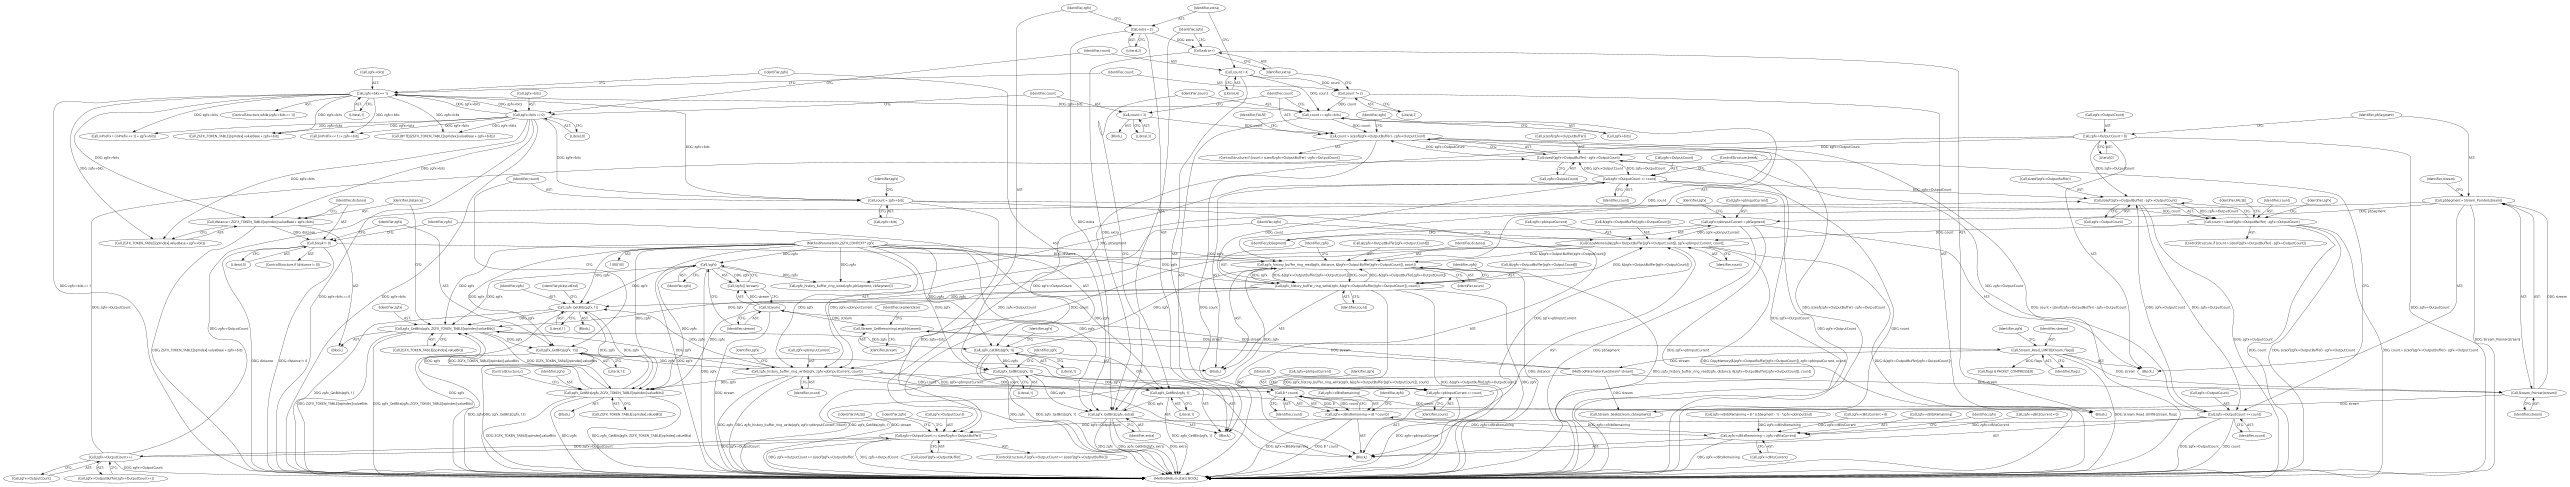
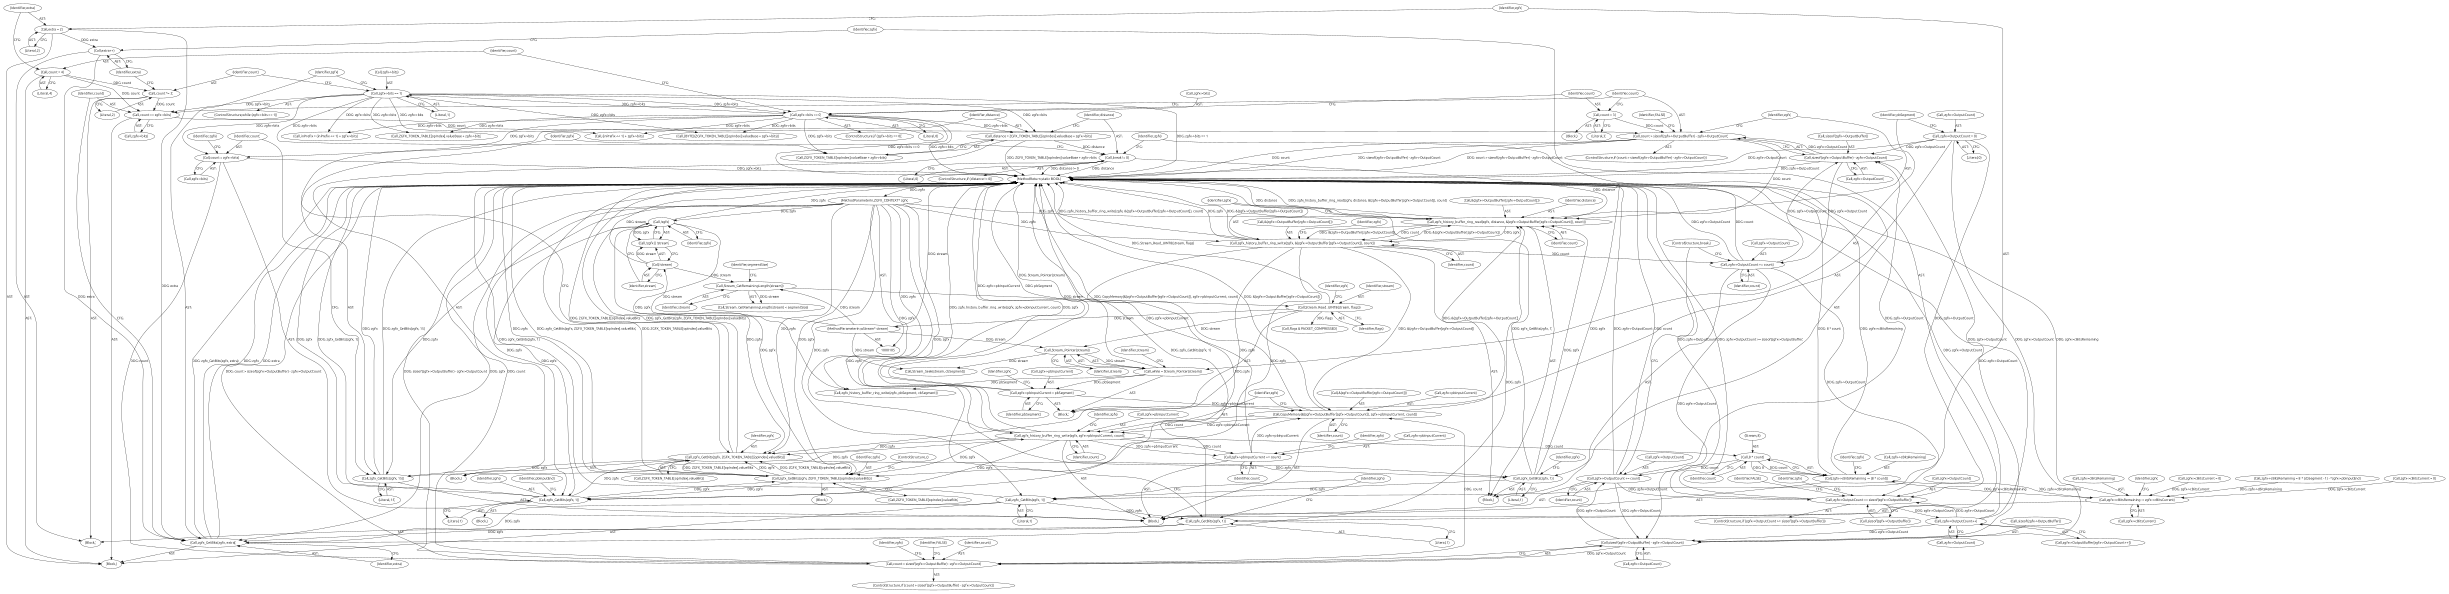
node "(ControlStructure,if (zgfx->bits == 0))": added
node "(Call,pbSegment = Stream_Pointer(stream))": label "(Call,pbSegment = Stream_Pointer(stream))" -> "(Call,while = Stream_Pointer(stream))"
node "(Call,Stream_GetRemainingLength(stream) < segmentSize)": added
edge "(MethodParameterIn,wStream* stream)" -> "1000105": added, label "AST:"
edge "(MethodParameterIn,ZGFX_CONTEXT* zgfx)" -> "(MethodReturn,static BOOL)": reversed
